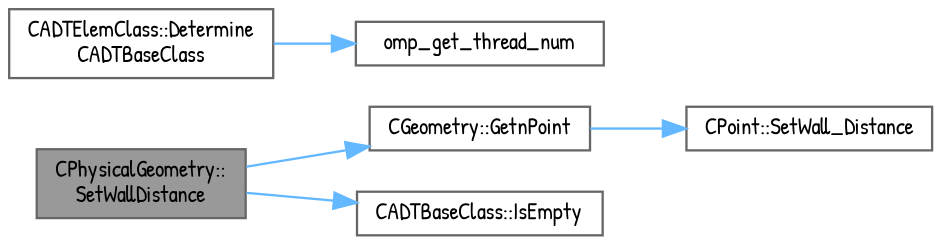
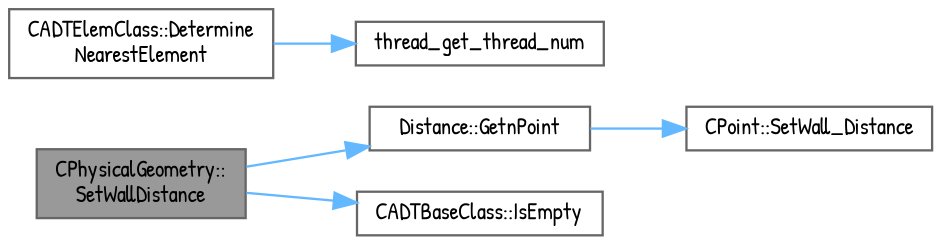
node "CADTElemClass::Determine CADTBaseClass": label "CADTElemClass::Determine CADTBaseClass" -> "CADTElemClass::Determine NearestElement"
node "omp_get_thread_num": label "omp_get_thread_num" -> "thread_get_thread_num"
node "CGeometry::GetnPoint": label "CGeometry::GetnPoint" -> "Distance::GetnPoint"
